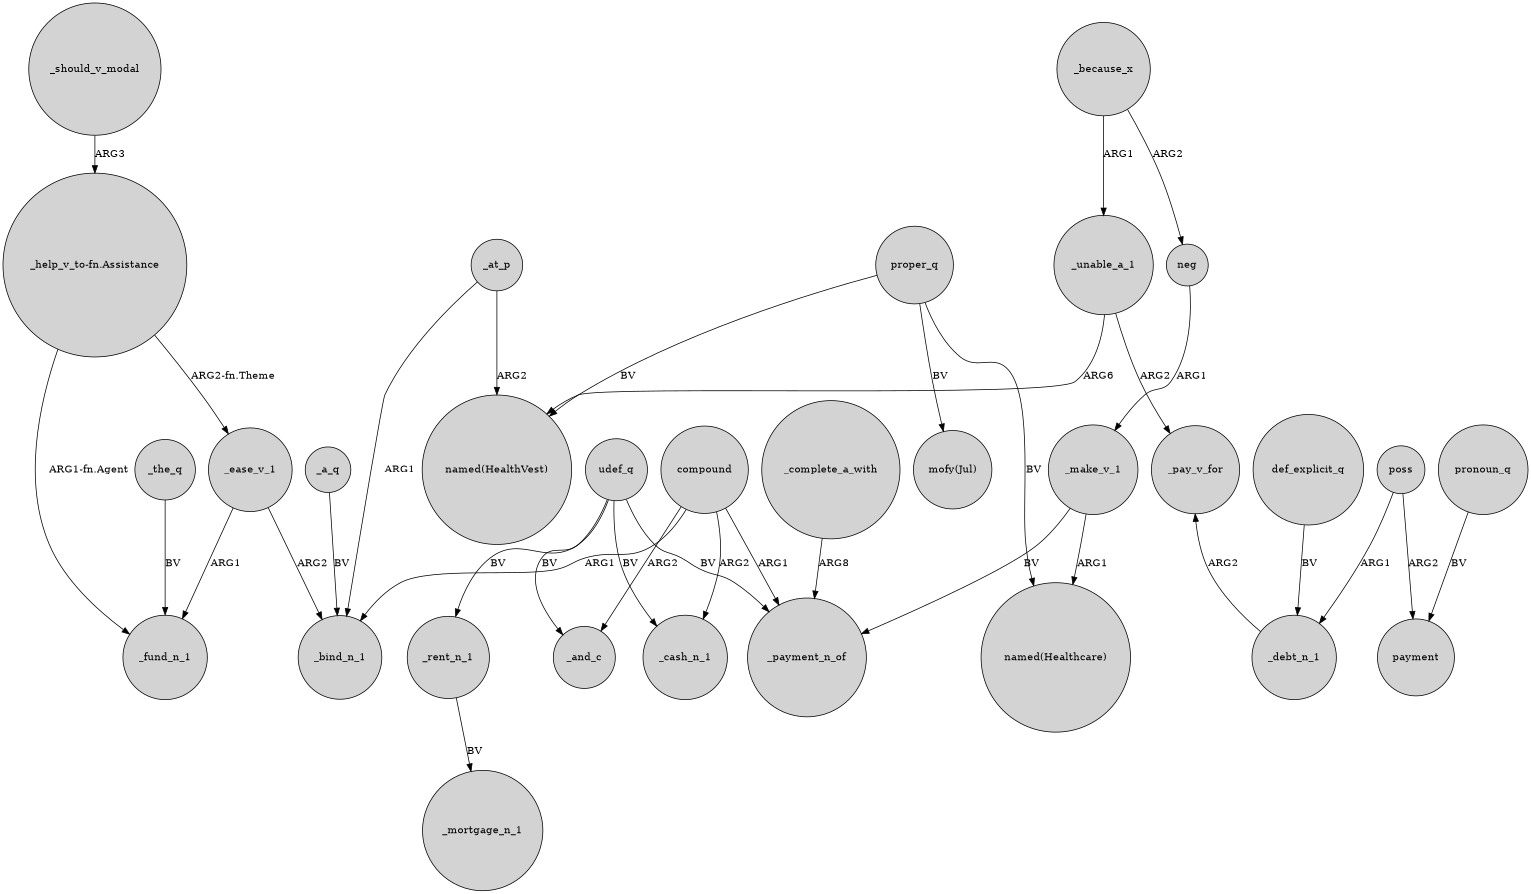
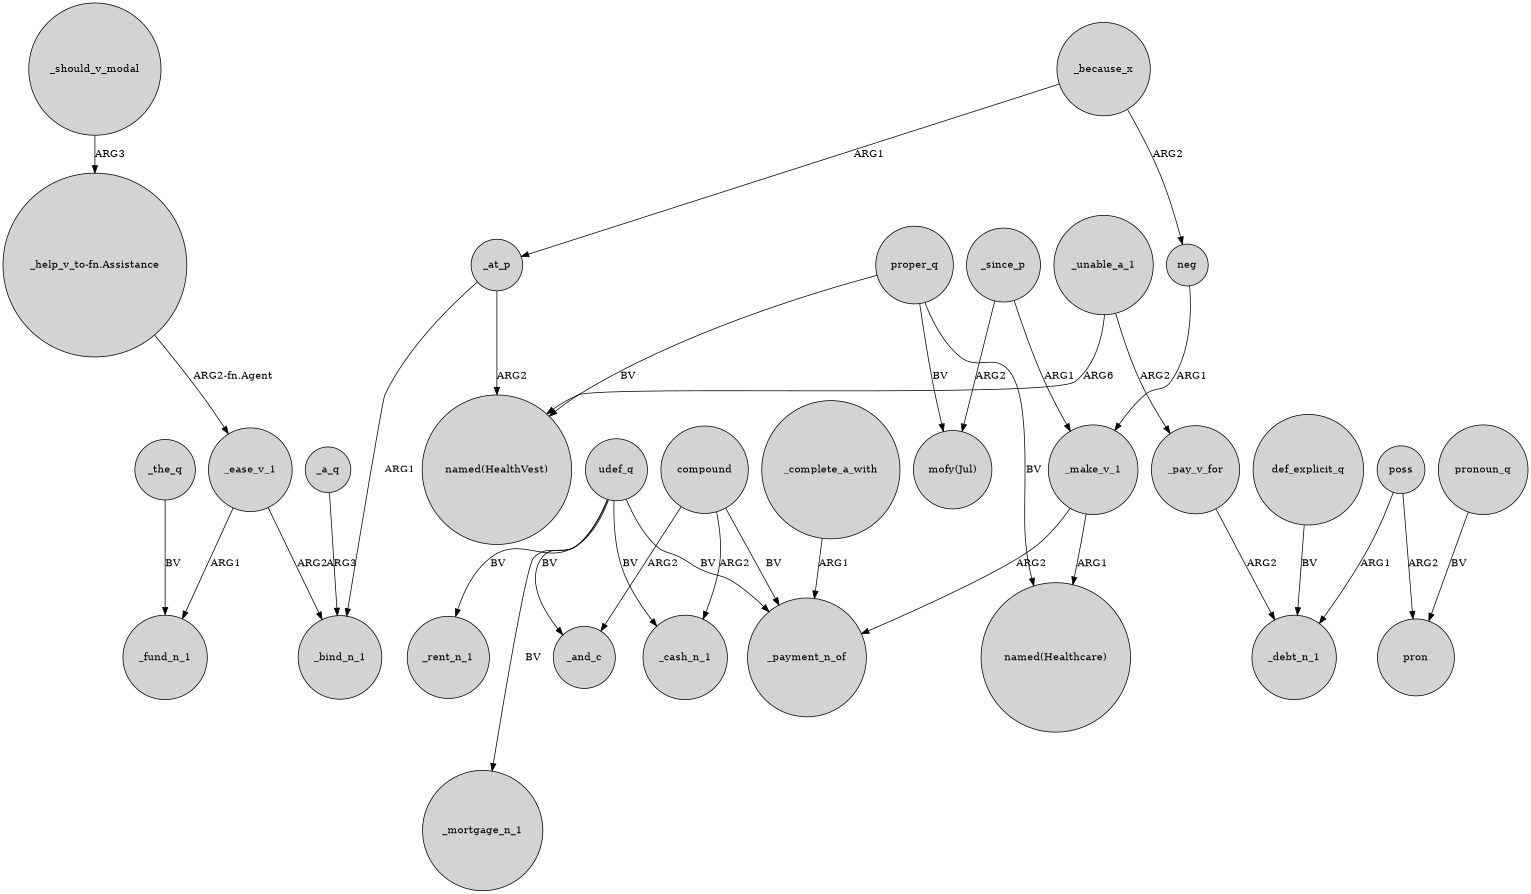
edge "_because_x" -> "_unable_a_1": now "_because_x" -> "_at_p"
node "_since_p": added
edge "_help_v_to-fn.Assistance" -> "_ease_v_1": label "ARG2-fn.Theme" -> "ARG2-fn.Agent"
edge "_help_v_to-fn.Assistance" -> "_fund_n_1": removed, label "ARG1-fn.Agent"
edge "_a_q" -> "_bind_n_1": label "BV" -> "ARG3"
edge "compound" -> "_payment_n_of": label "ARG1" -> "BV"
edge "_complete_a_with" -> "_payment_n_of": label "ARG8" -> "ARG1"
edge "_make_v_1" -> "_payment_n_of": label "BV" -> "ARG2"
edge "compound" -> "_bind_n_1": removed, label "ARG1"
edge "_debt_n_1" -> "_pay_v_for": reversed
node "payment": label "payment" -> "pron"
edge "_rent_n_1" -> "_mortgage_n_1": now "udef_q" -> "_mortgage_n_1"
